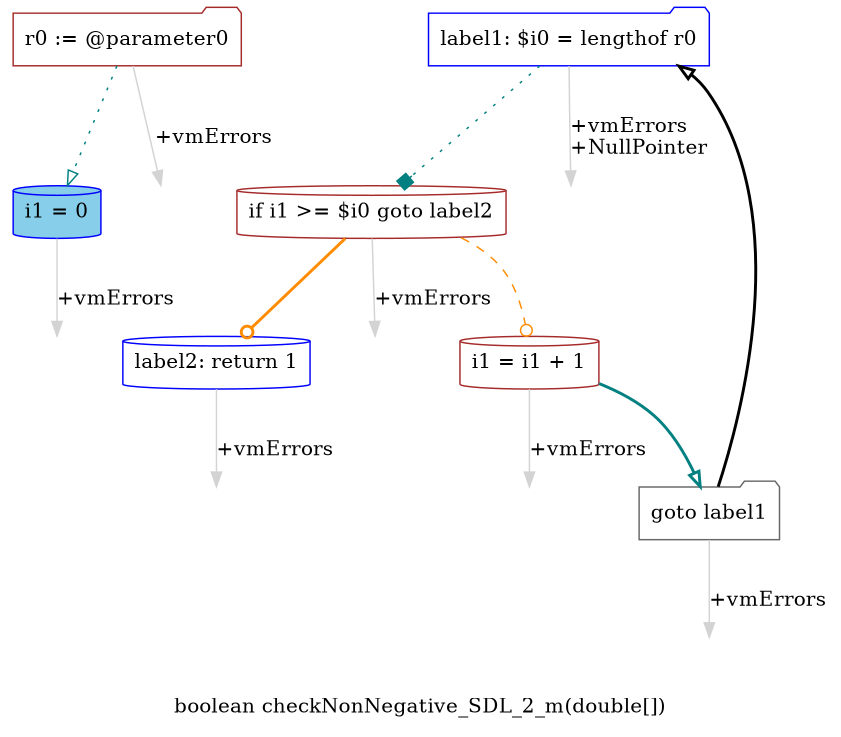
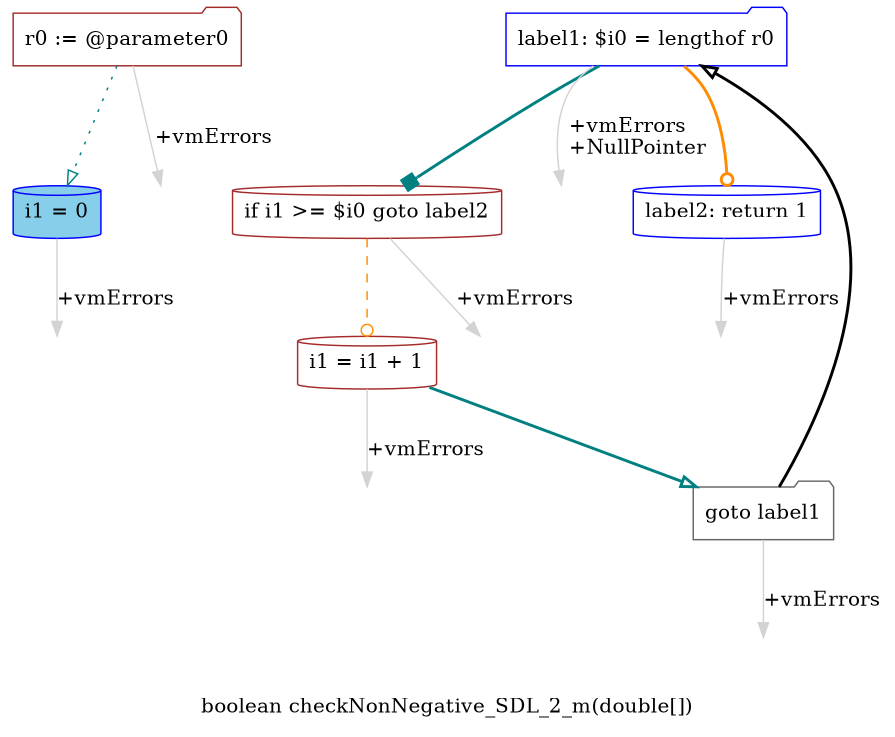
edge "label1: $i0 = lengthof r0" -> "if i1 >= $i0 goto label2": style dotted -> bold
edge "if i1 >= $i0 goto label2" -> "label2: return 1": now "label1: $i0 = lengthof r0" -> "label2: return 1"
